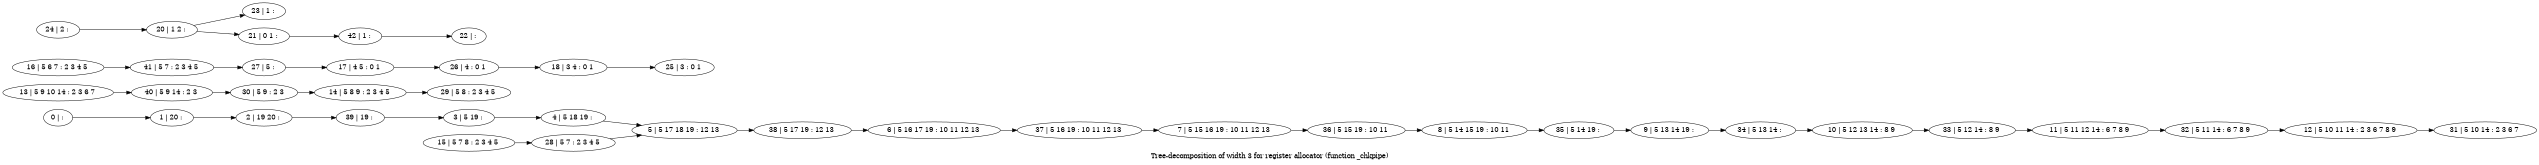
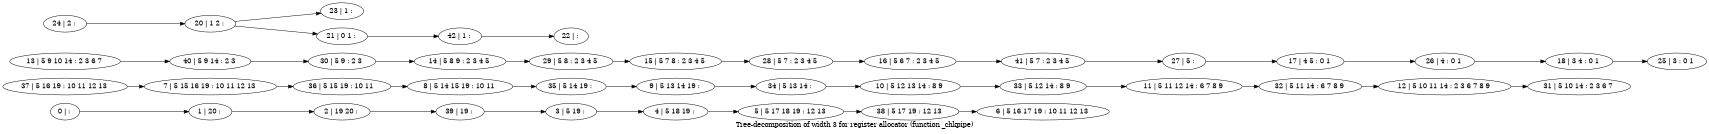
edge "29 | 5 8 : 2 3 4 5" -> "15 | 5 7 8 : 2 3 4 5": added
edge "6 | 5 16 17 19 : 10 11 12 13" -> "37 | 5 16 19 : 10 11 12 13": removed
edge "28 | 5 7 : 2 3 4 5" -> "5 | 5 17 18 19 : 12 13": now "28 | 5 7 : 2 3 4 5" -> "16 | 5 6 7 : 2 3 4 5"
